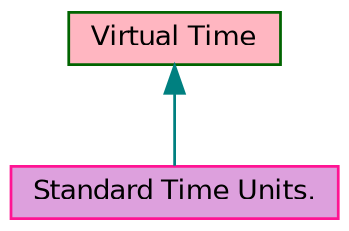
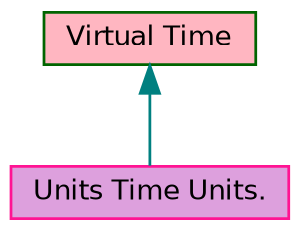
node "Standard Time Units.": label "Standard Time Units." -> "Units Time Units."
